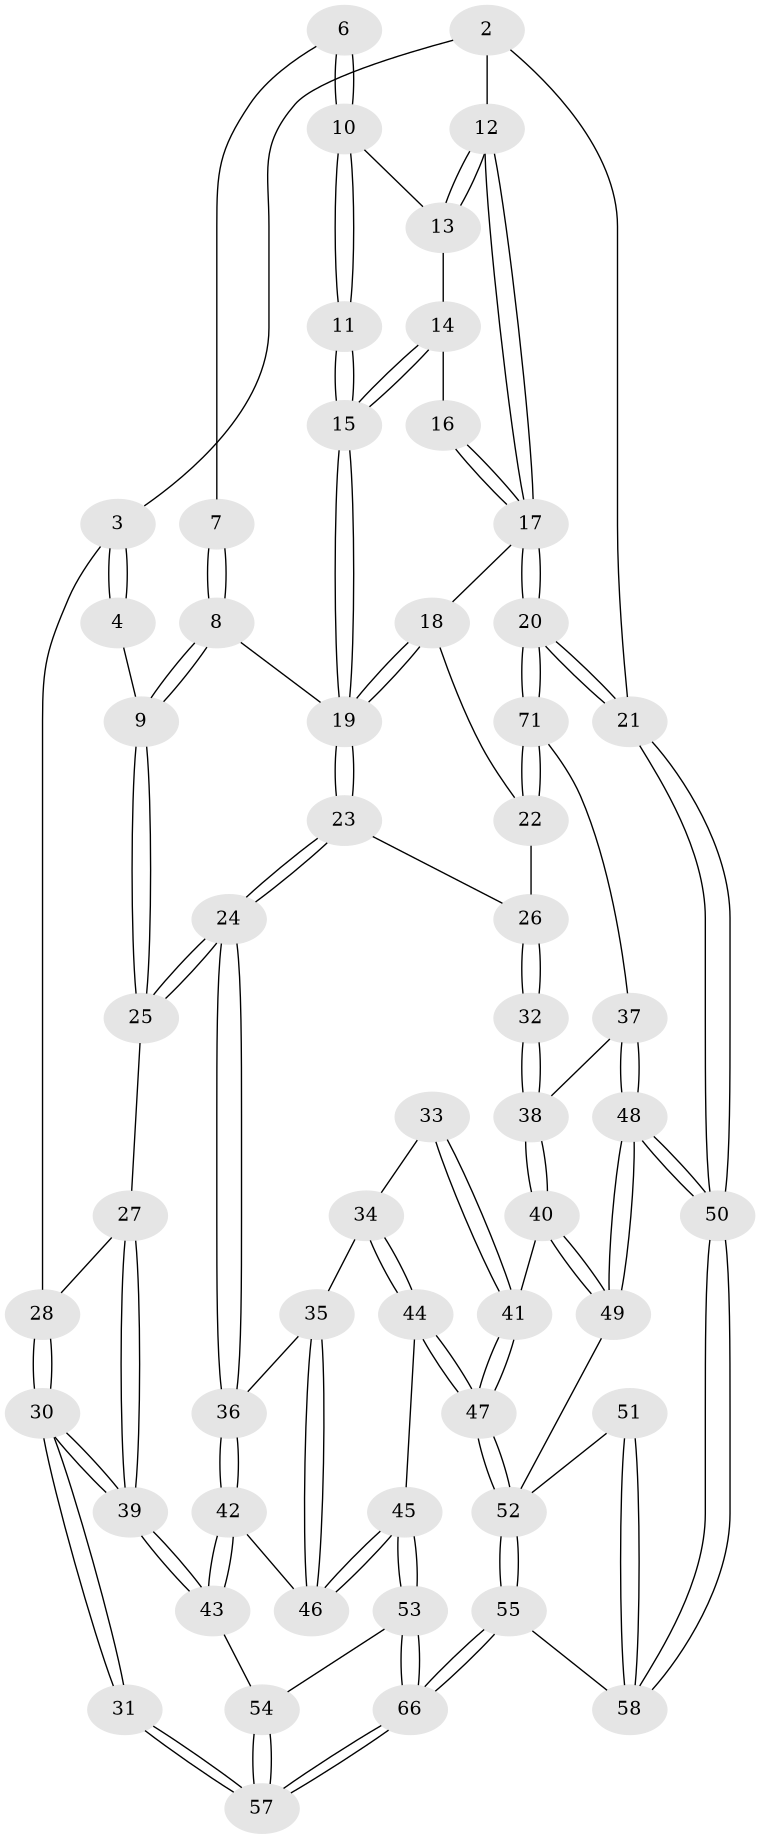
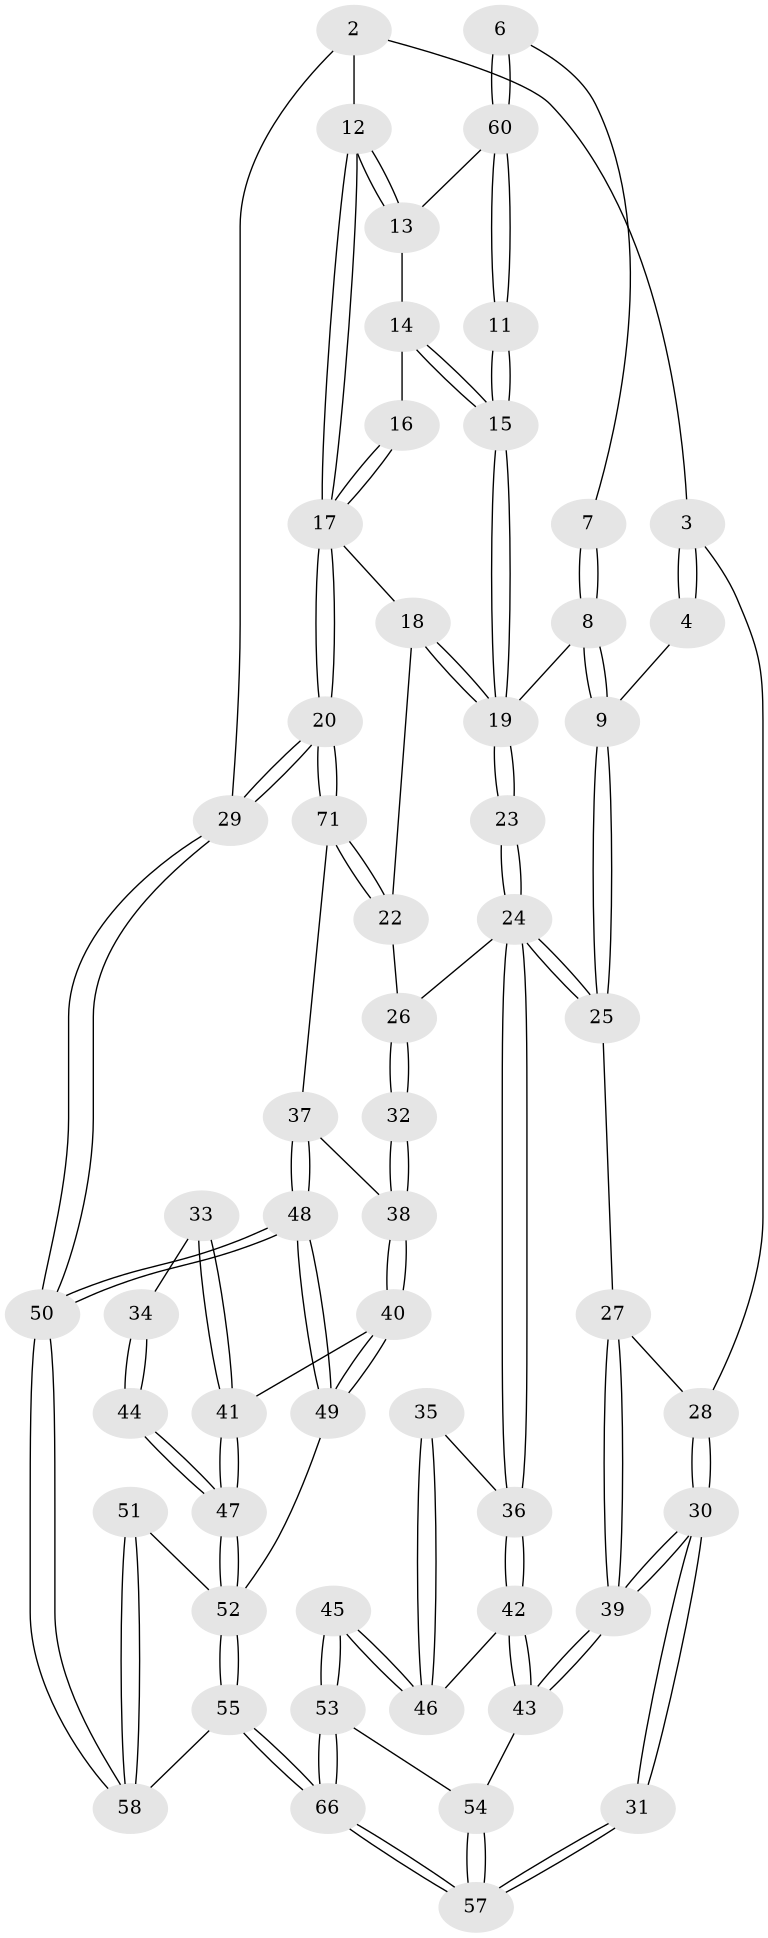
node "10": label "10" -> "60"
node "21": label "21" -> "29"
edge "23" -- "26": now "24" -- "26"
edge "34" -- "35": removed
edge "44" -- "45": removed
